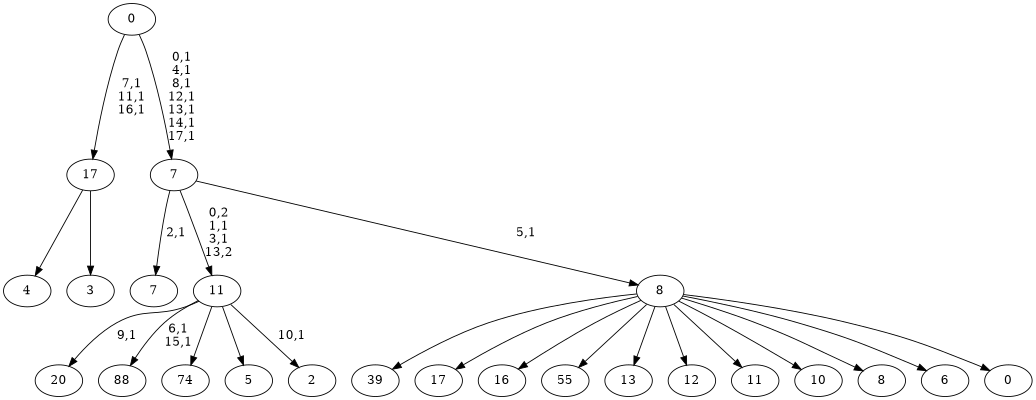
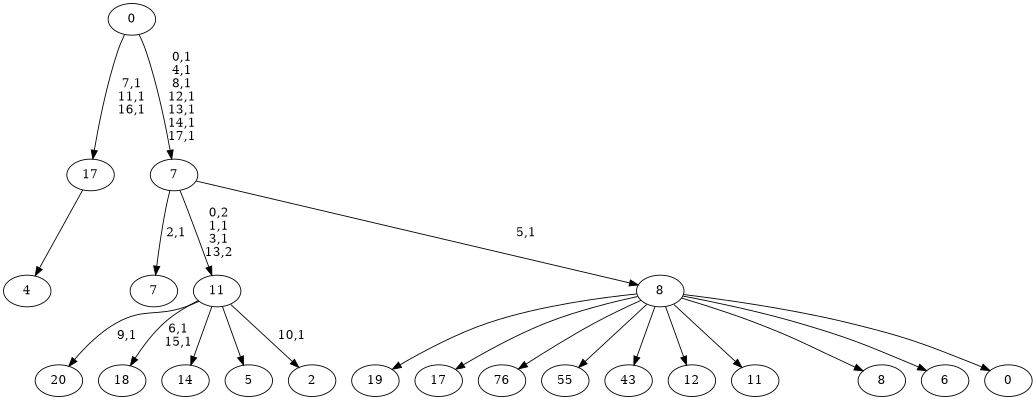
node "3": removed
node "88": label "88" -> "18"
node "74": label "74" -> "14"
node "39": label "39" -> "19"
node "16": label "16" -> "76"
node "13": label "13" -> "43"
node "10": removed
